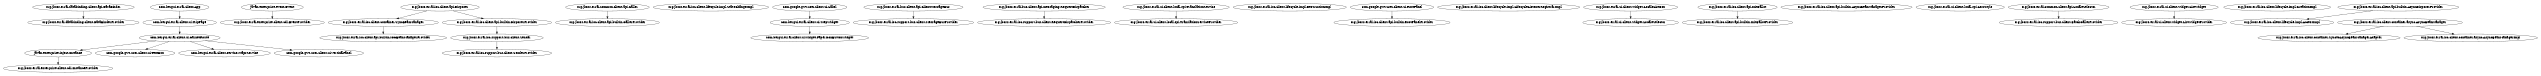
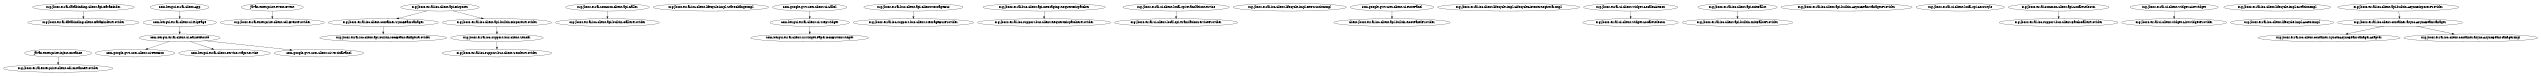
edge "org.jboss.errai.ioc.client.api.builtin.AsyncDisposerProvider" -> "org.jboss.errai.ioc.client.lifecycle.impl.AccessImpl": now "org.jboss.errai.ioc.client.api.builtin.AsyncDisposerProvider" -> "org.jboss.errai.ioc.client.container.async.AsyncBeanManager"
node "org.jboss.errai.ioc.client.api.builtin.RootPanelProvider": label "org.jboss.errai.ioc.client.api.builtin.RootPanelProvider" -> "client.jboss.errai.ioc.client.api.builtin.RootPanelProvider"
edge "com.bergui.errai.client.ui.CarnetRoute" -> "javax.enterprise.inject.Instance": removed
